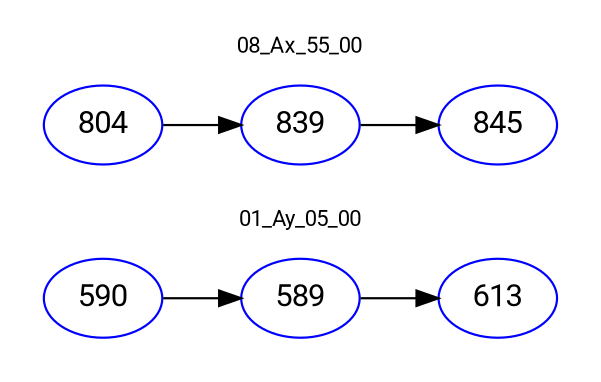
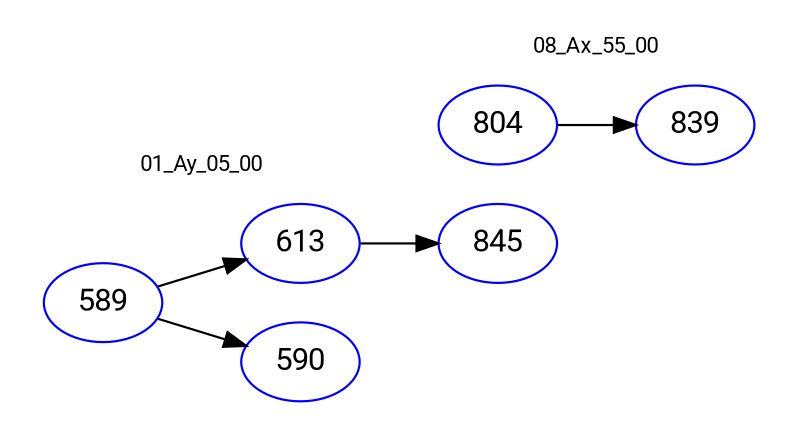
edge "839" -> "845": now "613" -> "845"
edge "590" -> "589": reversed
